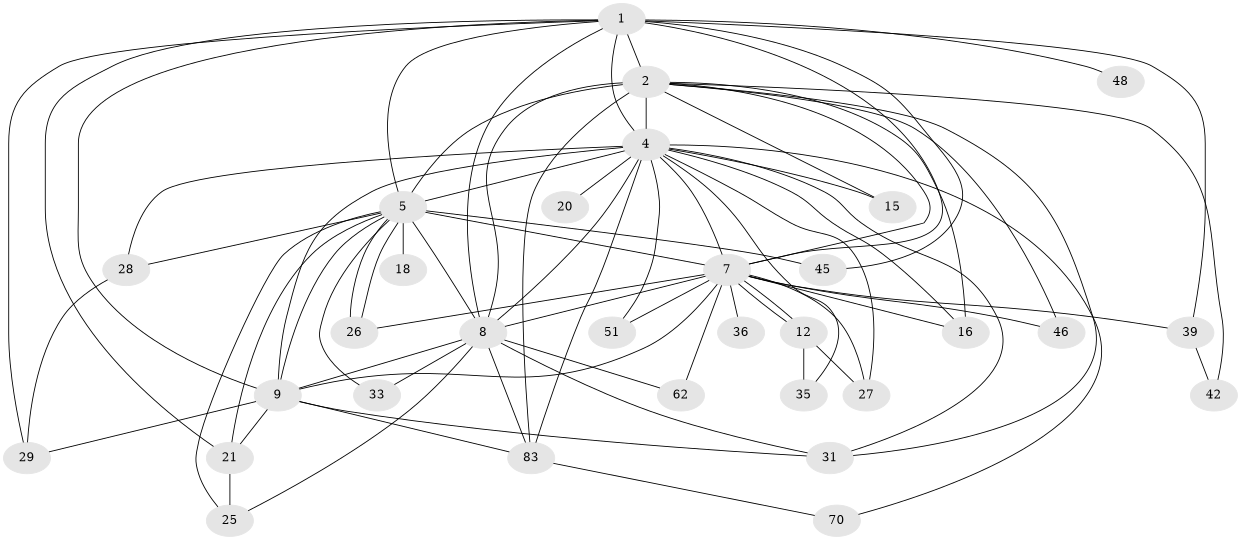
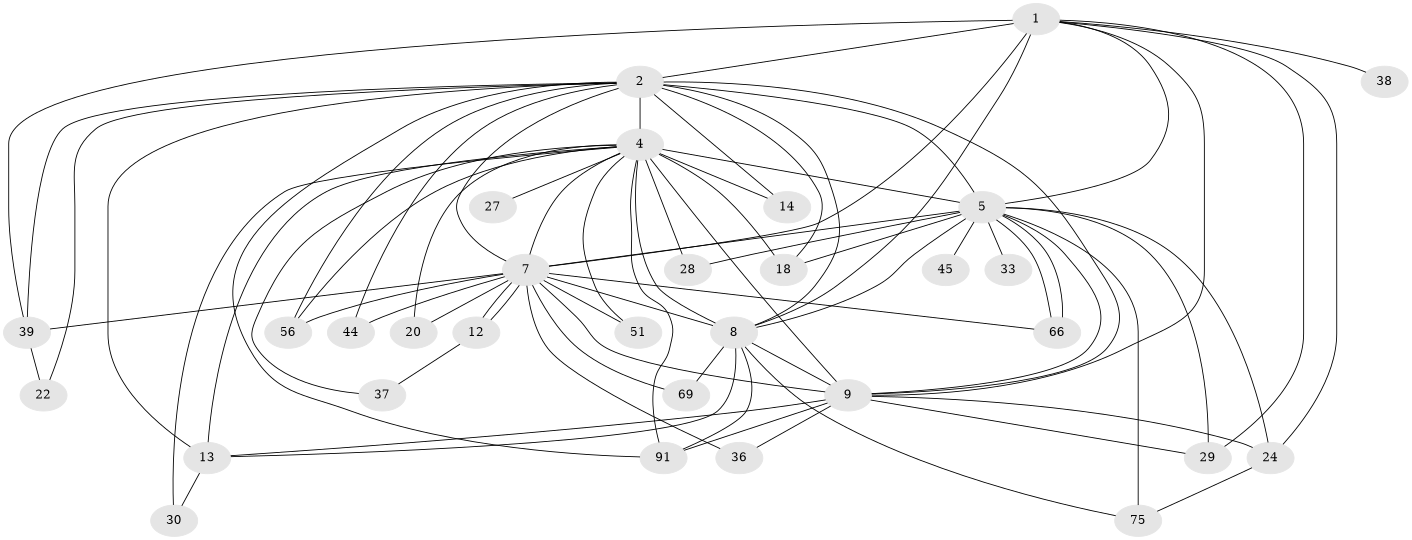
edge "1" -- "4": now "18" -- "4"
node "48": label "48" -> "38"
edge "2" -- "39": added
edge "1" -- "45": removed
edge "2" -- "18": added
edge "2" -- "9": added
node "15": label "15" -> "14"
edge "7" -- "27": now "7" -- "20"
node "26": label "26" -> "66"
node "16": label "16" -> "56"
node "46": label "46" -> "44"
edge "28" -- "29": now "5" -- "29"
edge "8" -- "33": removed
edge "12" -- "27": removed
node "62": label "62" -> "69"
node "35": label "35" -> "37"
node "42": label "42" -> "22"
edge "9" -- "36": added
node "21": label "21" -> "24"
node "83": label "83" -> "13"
node "31": label "31" -> "91"
node "25": label "25" -> "75"
node "70": label "70" -> "30"
